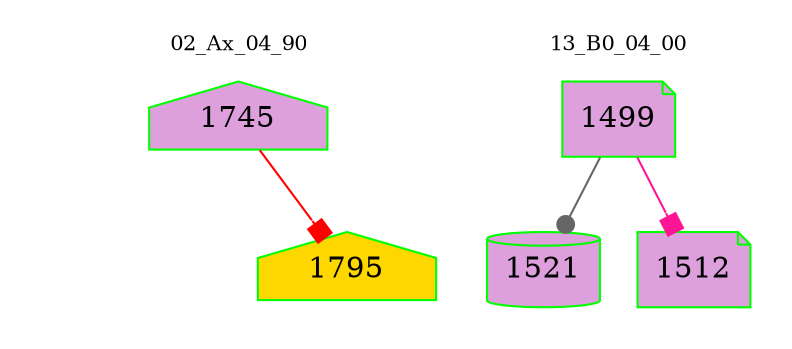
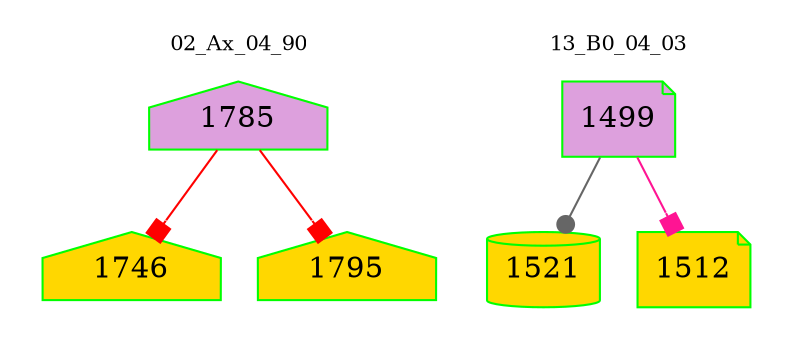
cluster "13_B0_04_00": label "13_B0_04_00" -> "13_B0_04_03"
node "1745": label "1745" -> "1785"
node "1746": added
node "1521": fillcolor plum -> gold
node "1512": fillcolor plum -> gold
